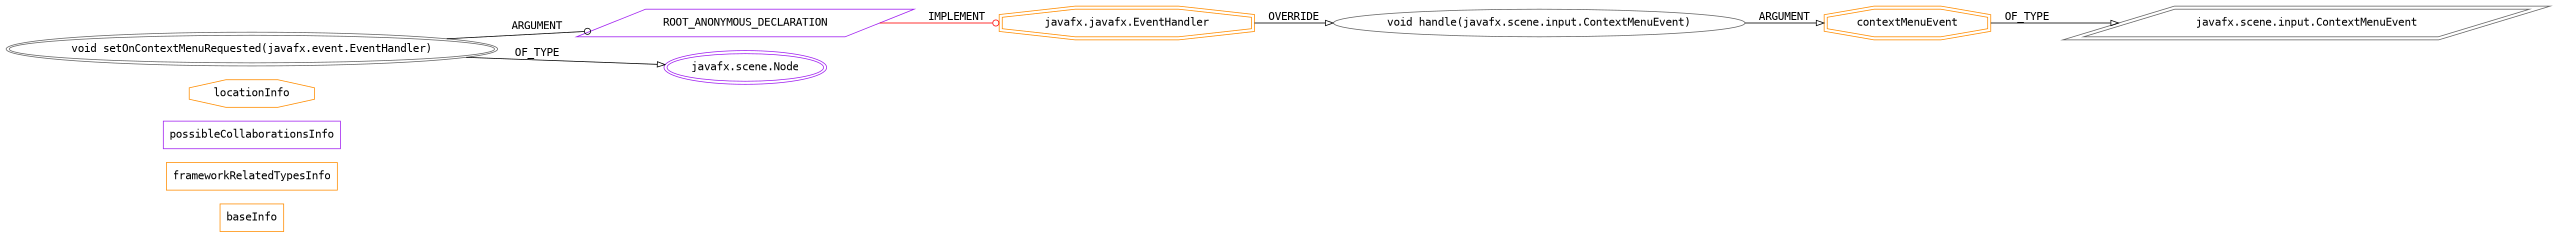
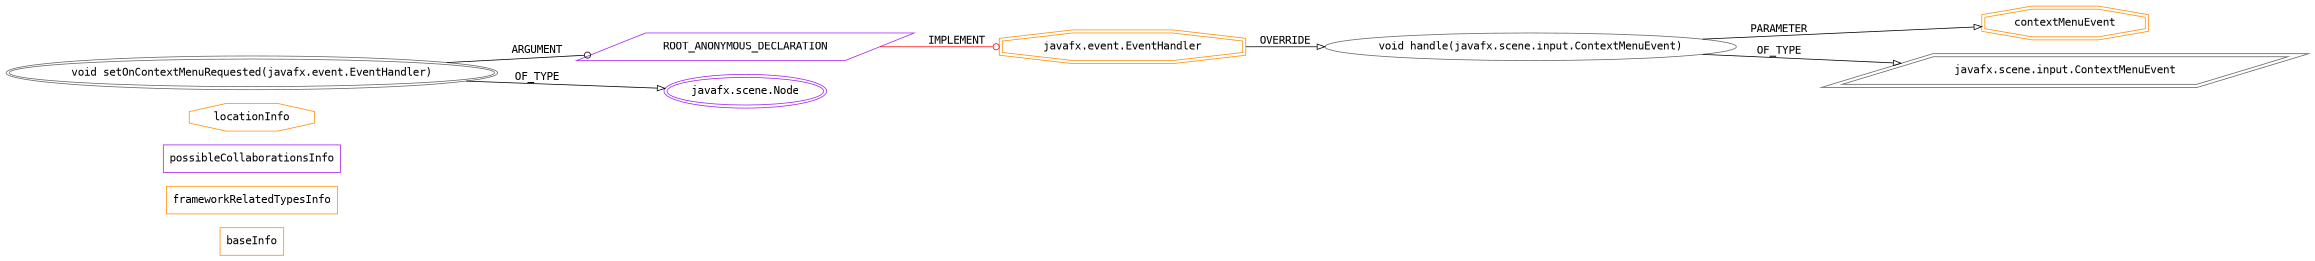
edge "void handle(javafx.scene.input.ContextMenuEvent)" -> "contextMenuEvent": label "ARGUMENT" -> "PARAMETER"
node "javafx.javafx.EventHandler": label "javafx.javafx.EventHandler" -> "javafx.event.EventHandler"
edge "contextMenuEvent" -> "javafx.scene.input.ContextMenuEvent": now "void handle(javafx.scene.input.ContextMenuEvent)" -> "javafx.scene.input.ContextMenuEvent"
